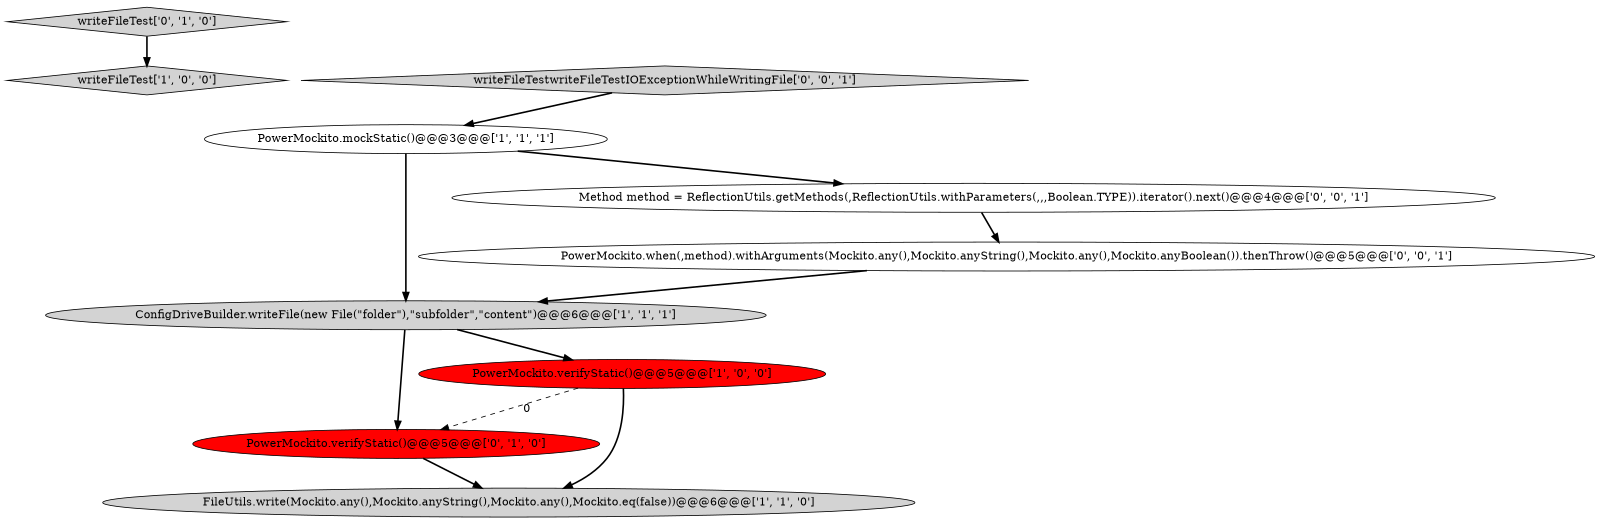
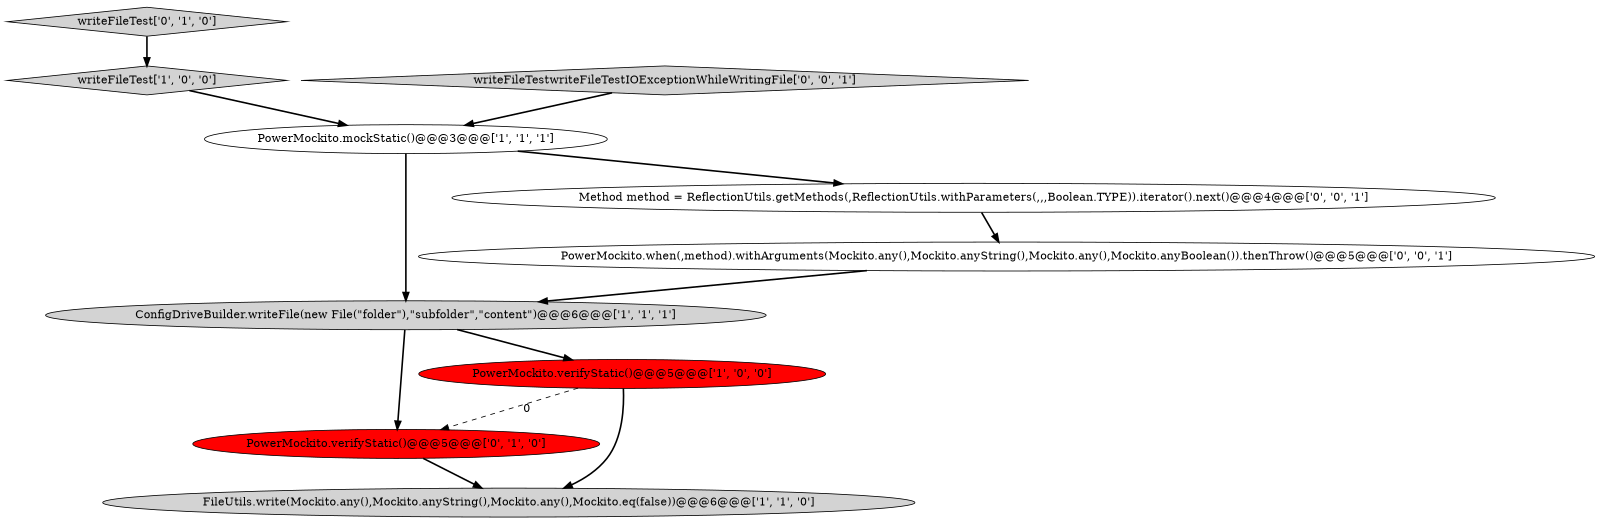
edge "writeFileTest['1', '0', '0']" -> "PowerMockito.mockStatic()@@@3@@@['1', '1', '1']": added
